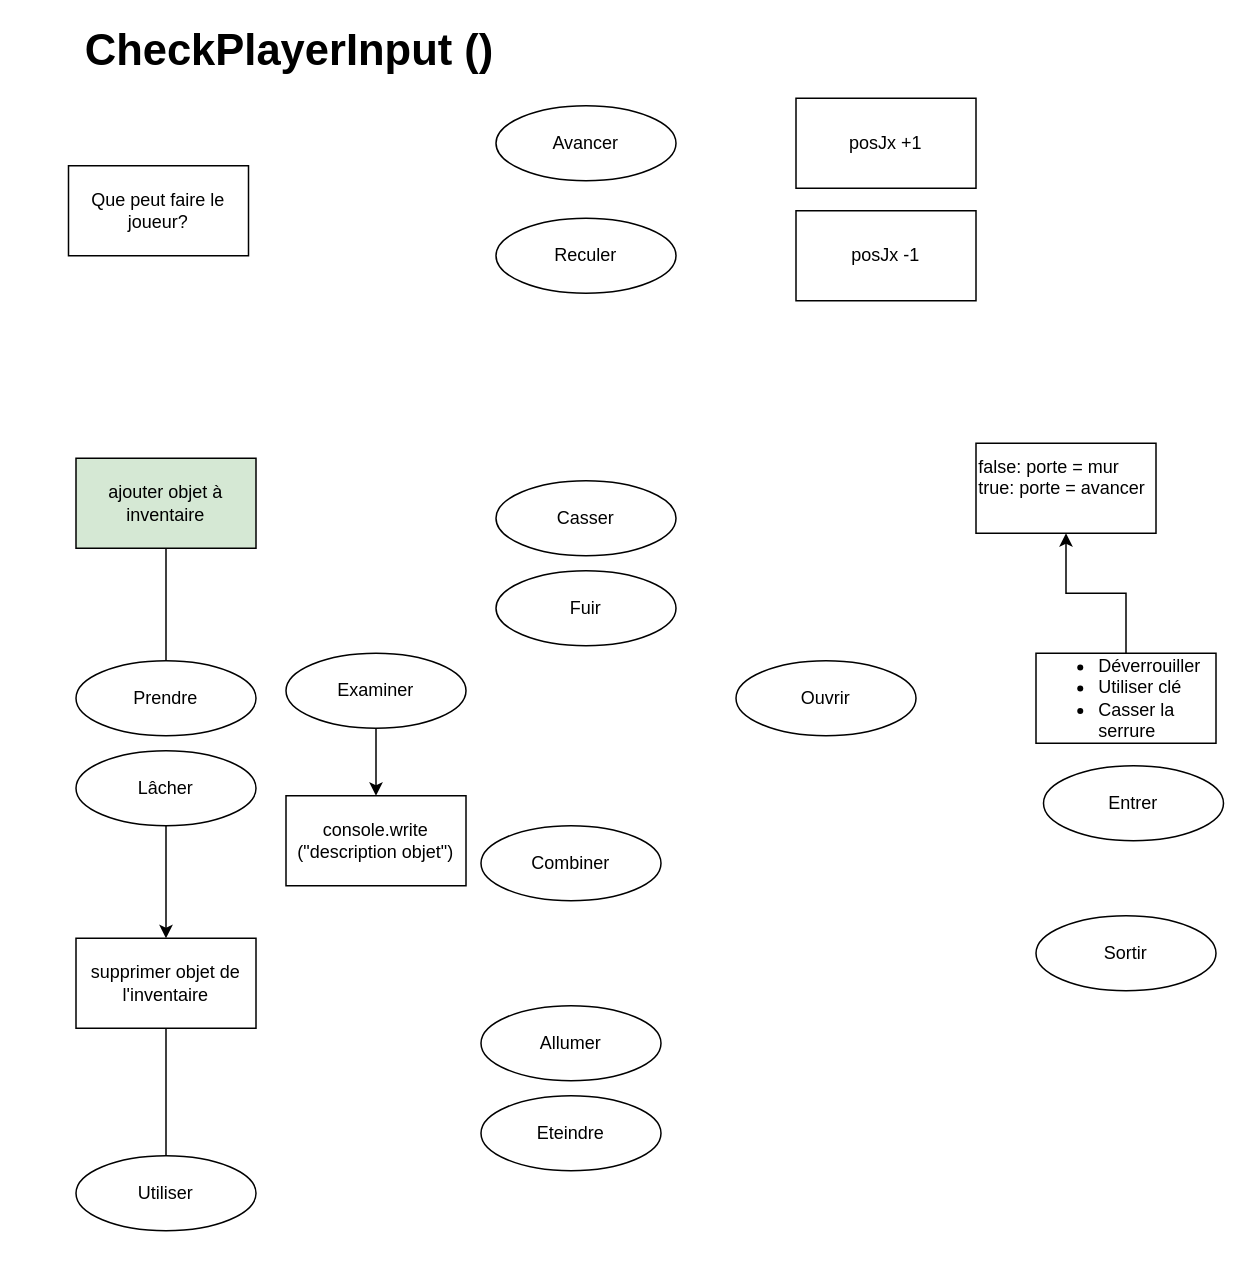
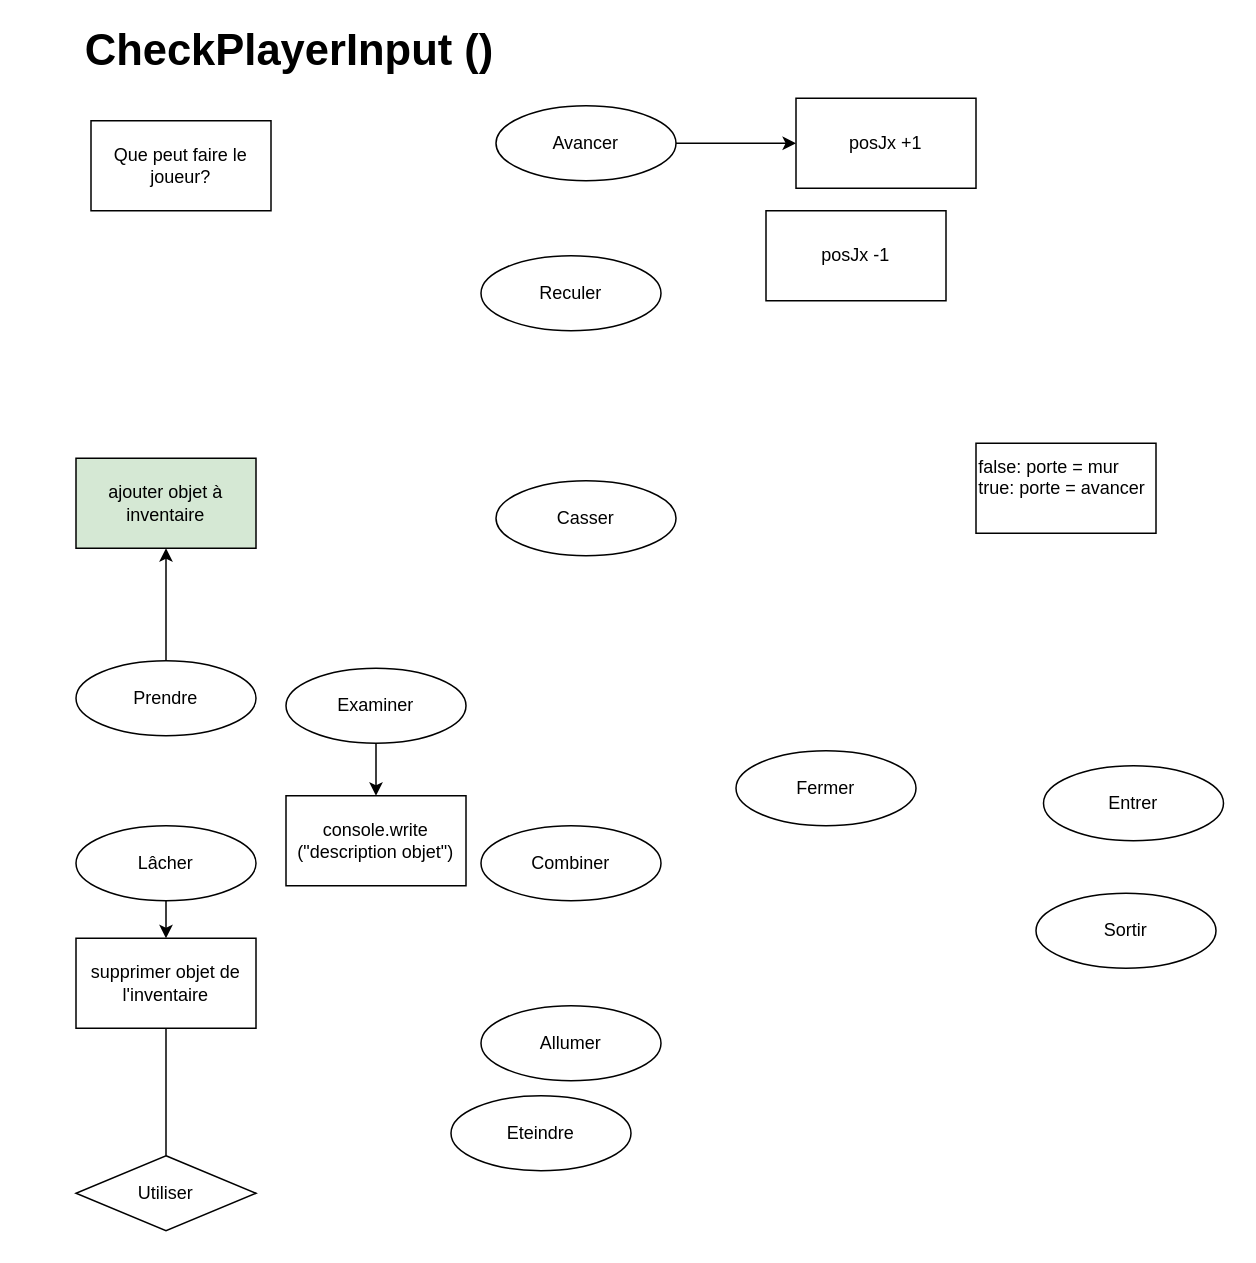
edge "Avancer" -> "posJx +1": added
node "Que peut faire le joueur?": moved (158, 211) -> (181, 166)
node "Reculer": moved (586, 256) -> (571, 293)
node "posJx -1": moved (886, 256) -> (856, 256)
edge "ajouter objet à inventaire" -- "Prendre": arrowhead none -> classic
edge "Déverrouiller Utiliser clé Casser la serrure" -> "false: porte = mur true: porte = avancer": removed
node "Fuir": removed
node "Examiner": moved (376, 691) -> (376, 706)
node "Ouvrir": removed
node "Déverrouiller Utiliser clé Casser la serrure": removed
node "Lâcher": moved (166, 788) -> (166, 863)
node "Fermer": added
node "Sortir": moved (1126, 953) -> (1126, 931)
node "Eteindre": moved (571, 1133) -> (541, 1133)
node "Utiliser": shape ellipse -> diamond
